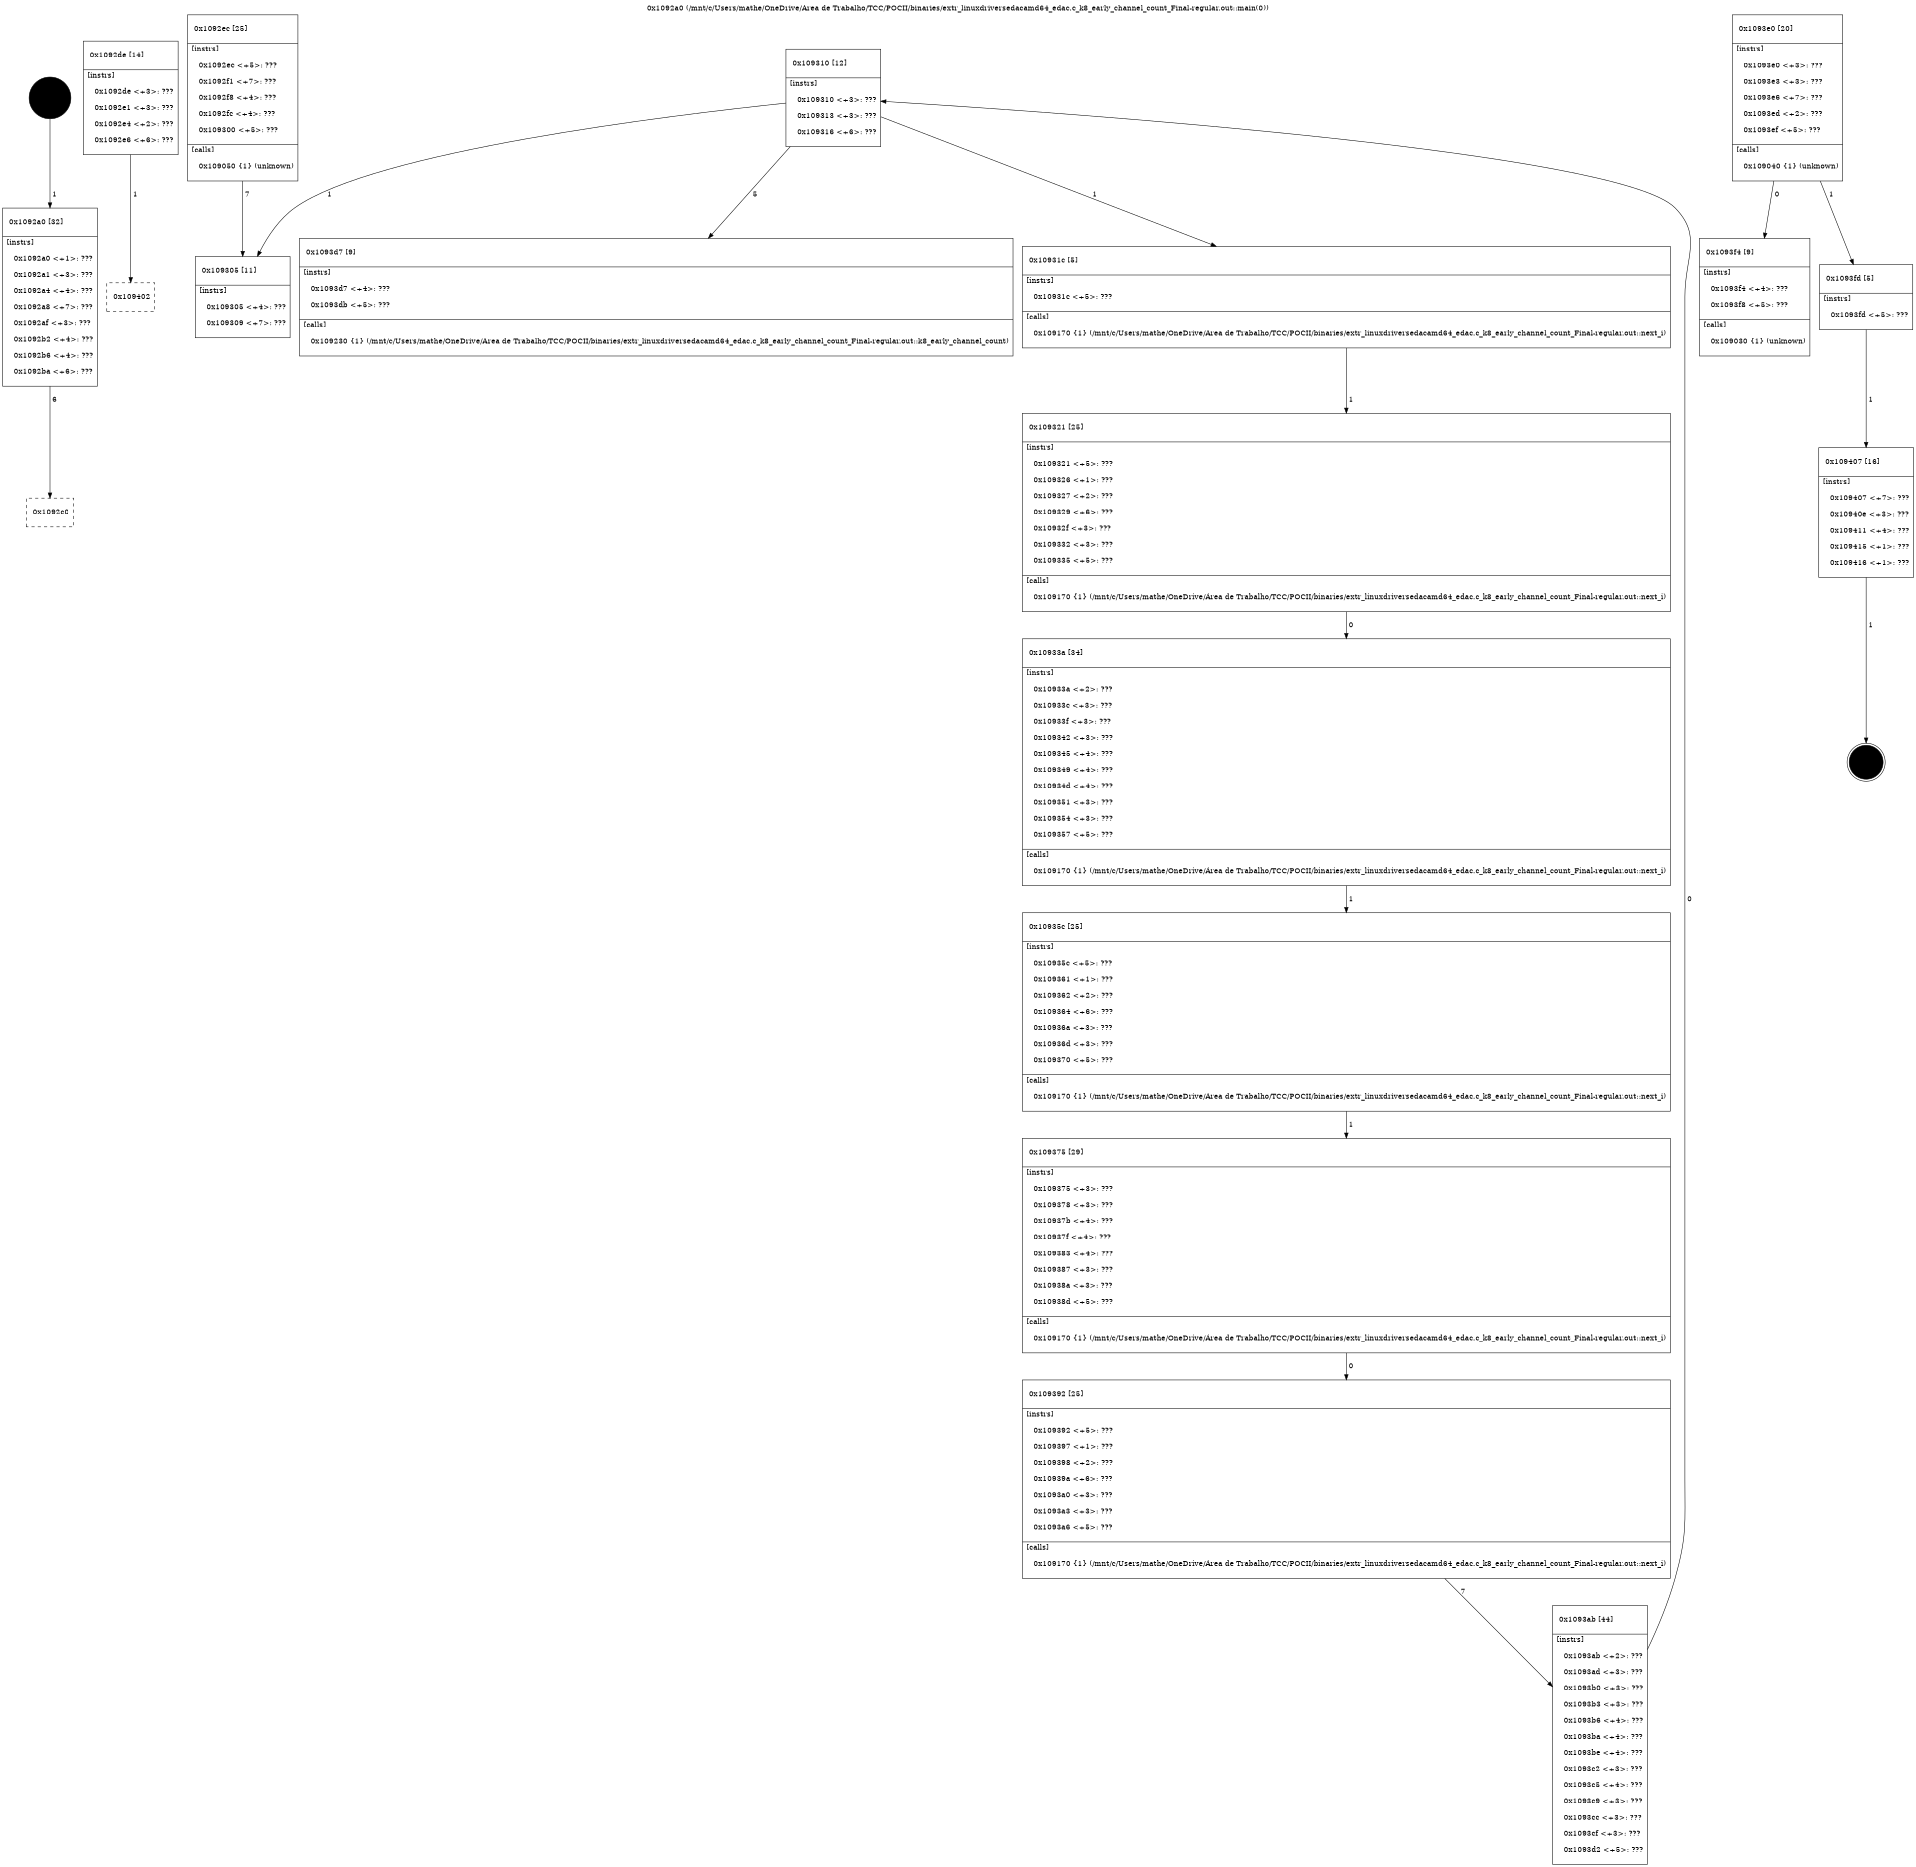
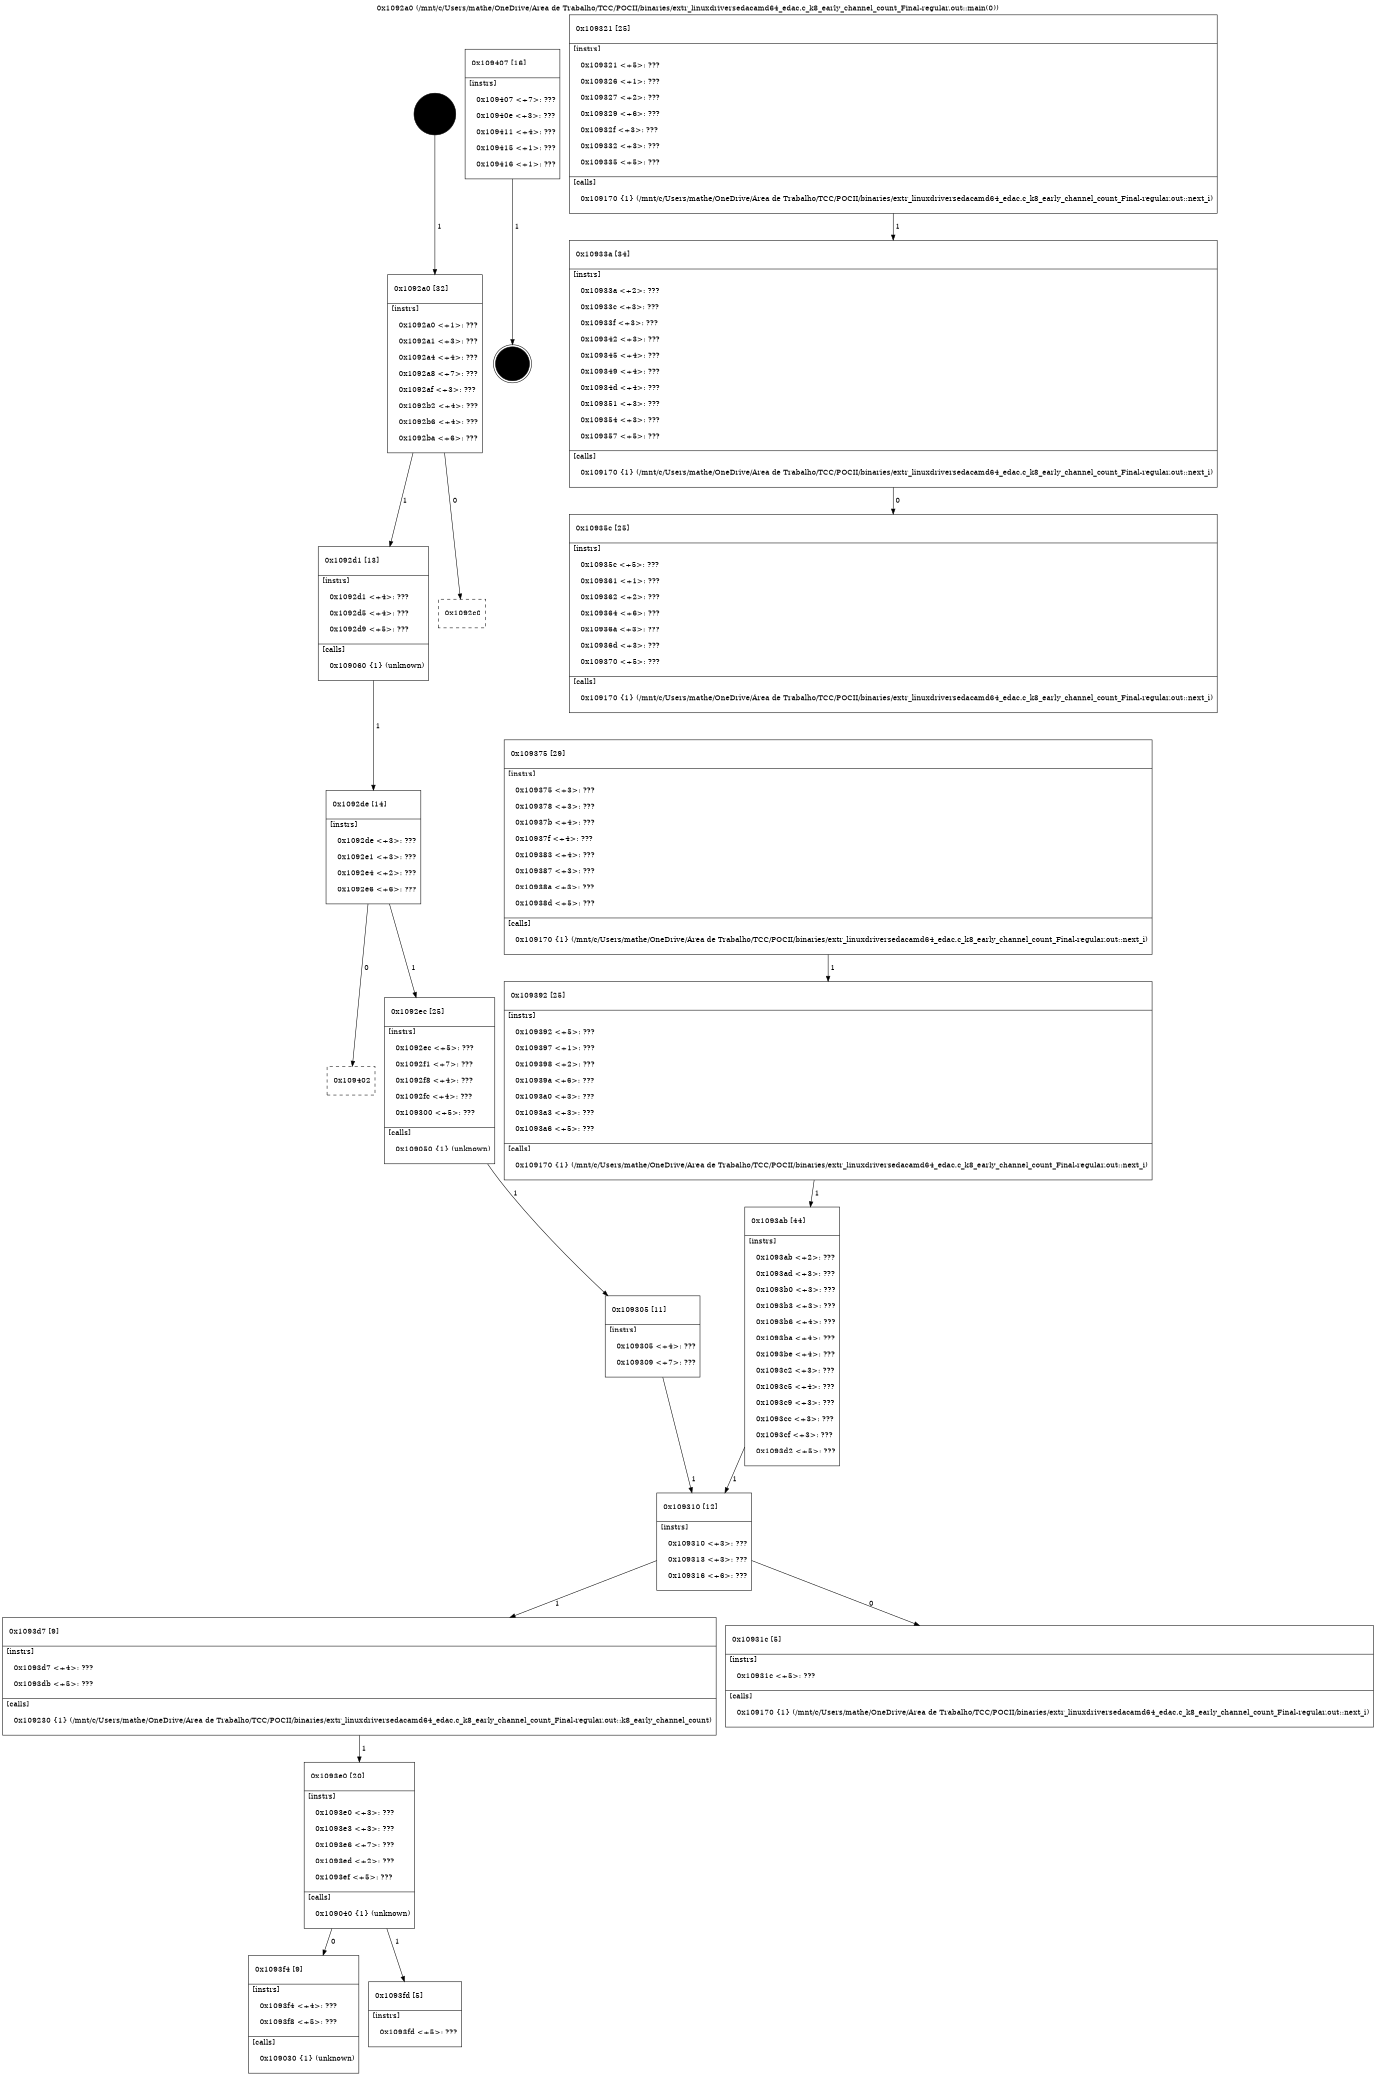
edge "0x109310 [12]" -> "0x109305 [11]": reversed
edge "0x1092de [14]" -> "0x109402": label " 1" -> " 0"
edge "0x1092ec [25]" -> "0x109305 [11]": label " 7" -> " 1"
edge "0x109310 [12]" -> "0x1093d7 [9]": label " 5" -> " 1"
edge "0x109310 [12]" -> "0x10931c [5]": label " 1" -> " 0"
edge "0x10931c [5]" -> "0x109321 [25]": removed, label "1"
edge "0x1093fd [5]" -> "0x109407 [16]": removed, label "1"
edge "0x1092a0 [32]" -> "0x1092c0": label " 6" -> " 0"
node "0x1092d1 [13]": added
edge "0x109321 [25]" -> "0x10933a [34]": label " 0" -> " 1"
edge "0x10933a [34]" -> "0x10935c [25]": label " 1" -> " 0"
edge "0x1093ab [44]" -> "0x109310 [12]": label " 0" -> " 1"
edge "0x1092de [14]" -> "0x1092ec [25]": added, label "1"
edge "0x10935c [25]" -> "0x109375 [29]": removed, label "1"
edge "0x109375 [29]" -> "0x109392 [25]": label " 0" -> " 1"
edge "0x109392 [25]" -> "0x1093ab [44]": label " 7" -> " 1"
edge "0x1093d7 [9]" -> "0x1093e0 [20]": added, label "1"
